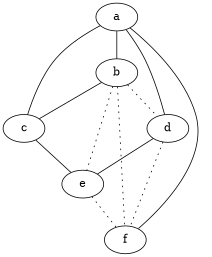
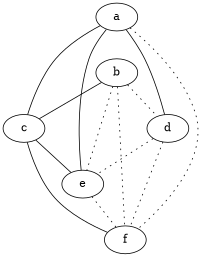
edge "a" -- "b": now "a" -- "e"
edge "a" -- "f": style solid -> dotted
edge "d" -- "e": style solid -> dotted
edge "c" -- "f": added
